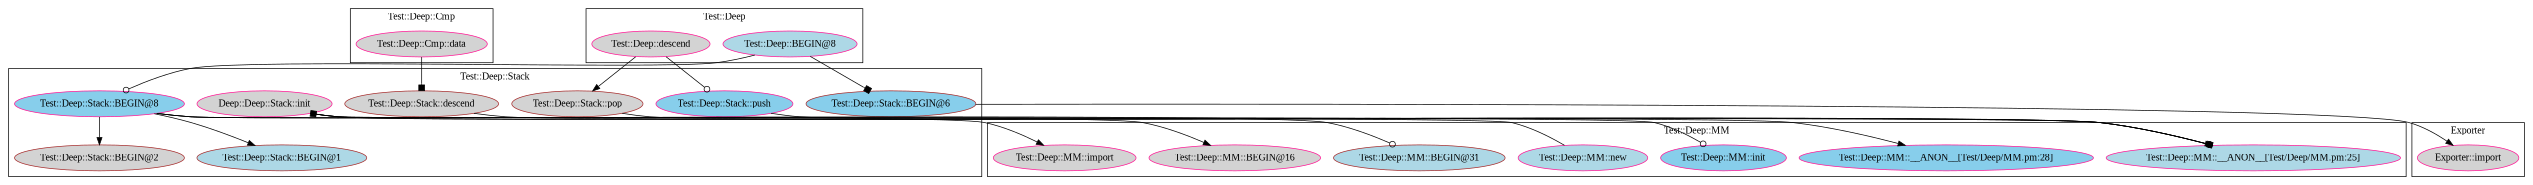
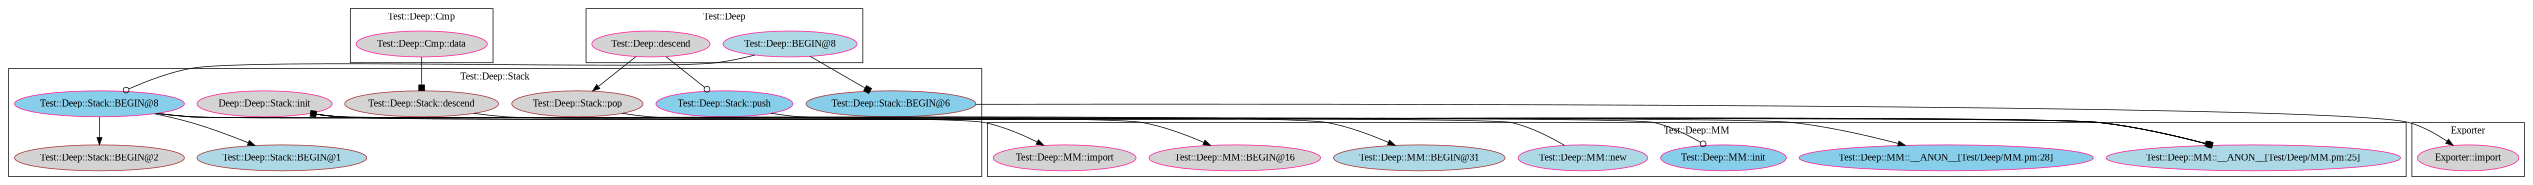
edge "Test::Deep::Stack::BEGIN@8" -> "Test::Deep::MM::BEGIN@31": arrowhead odot -> normal
